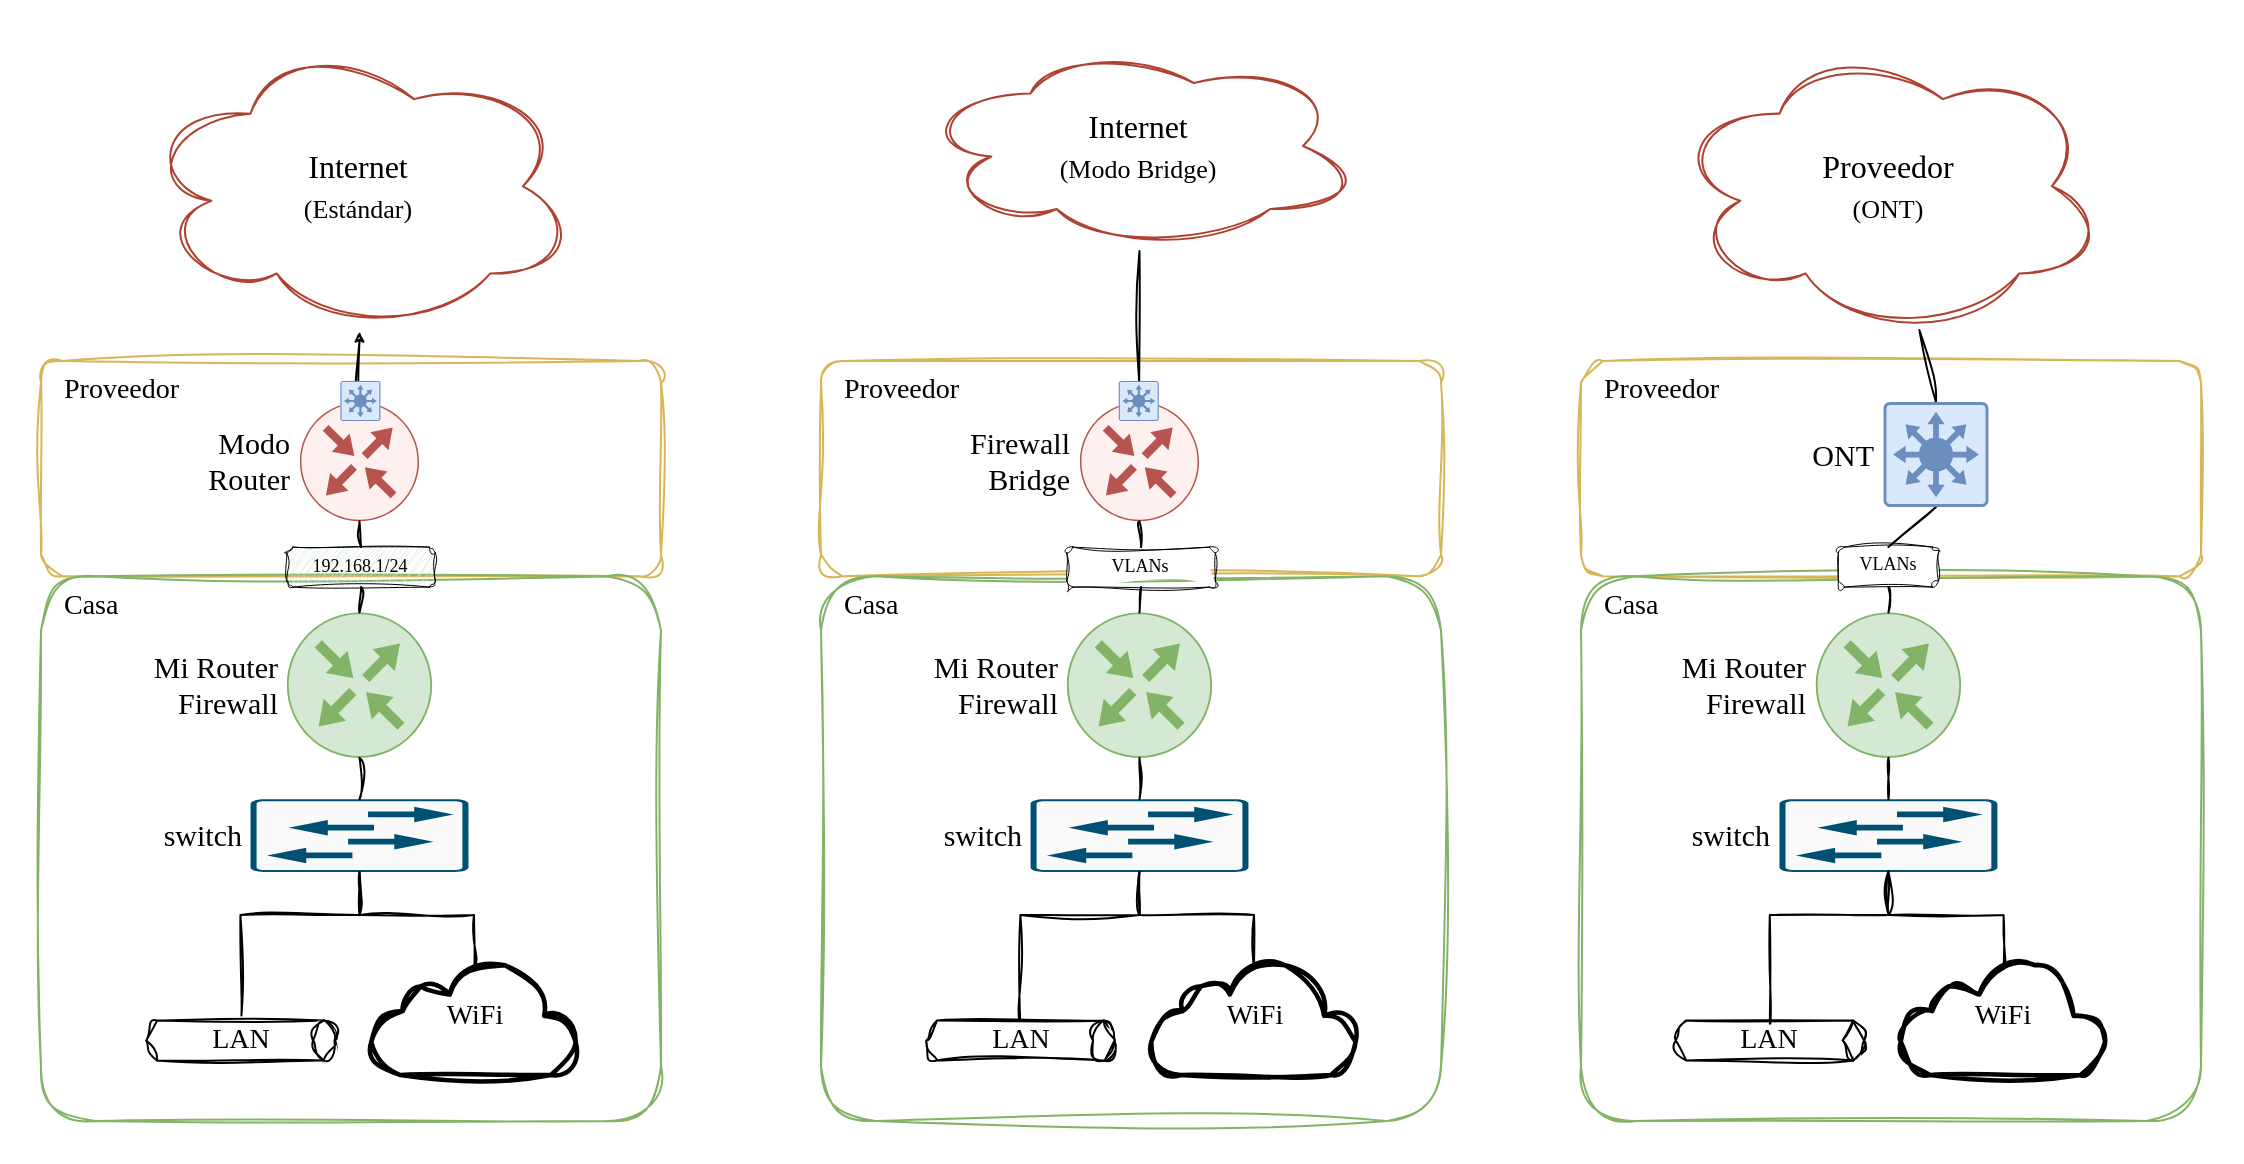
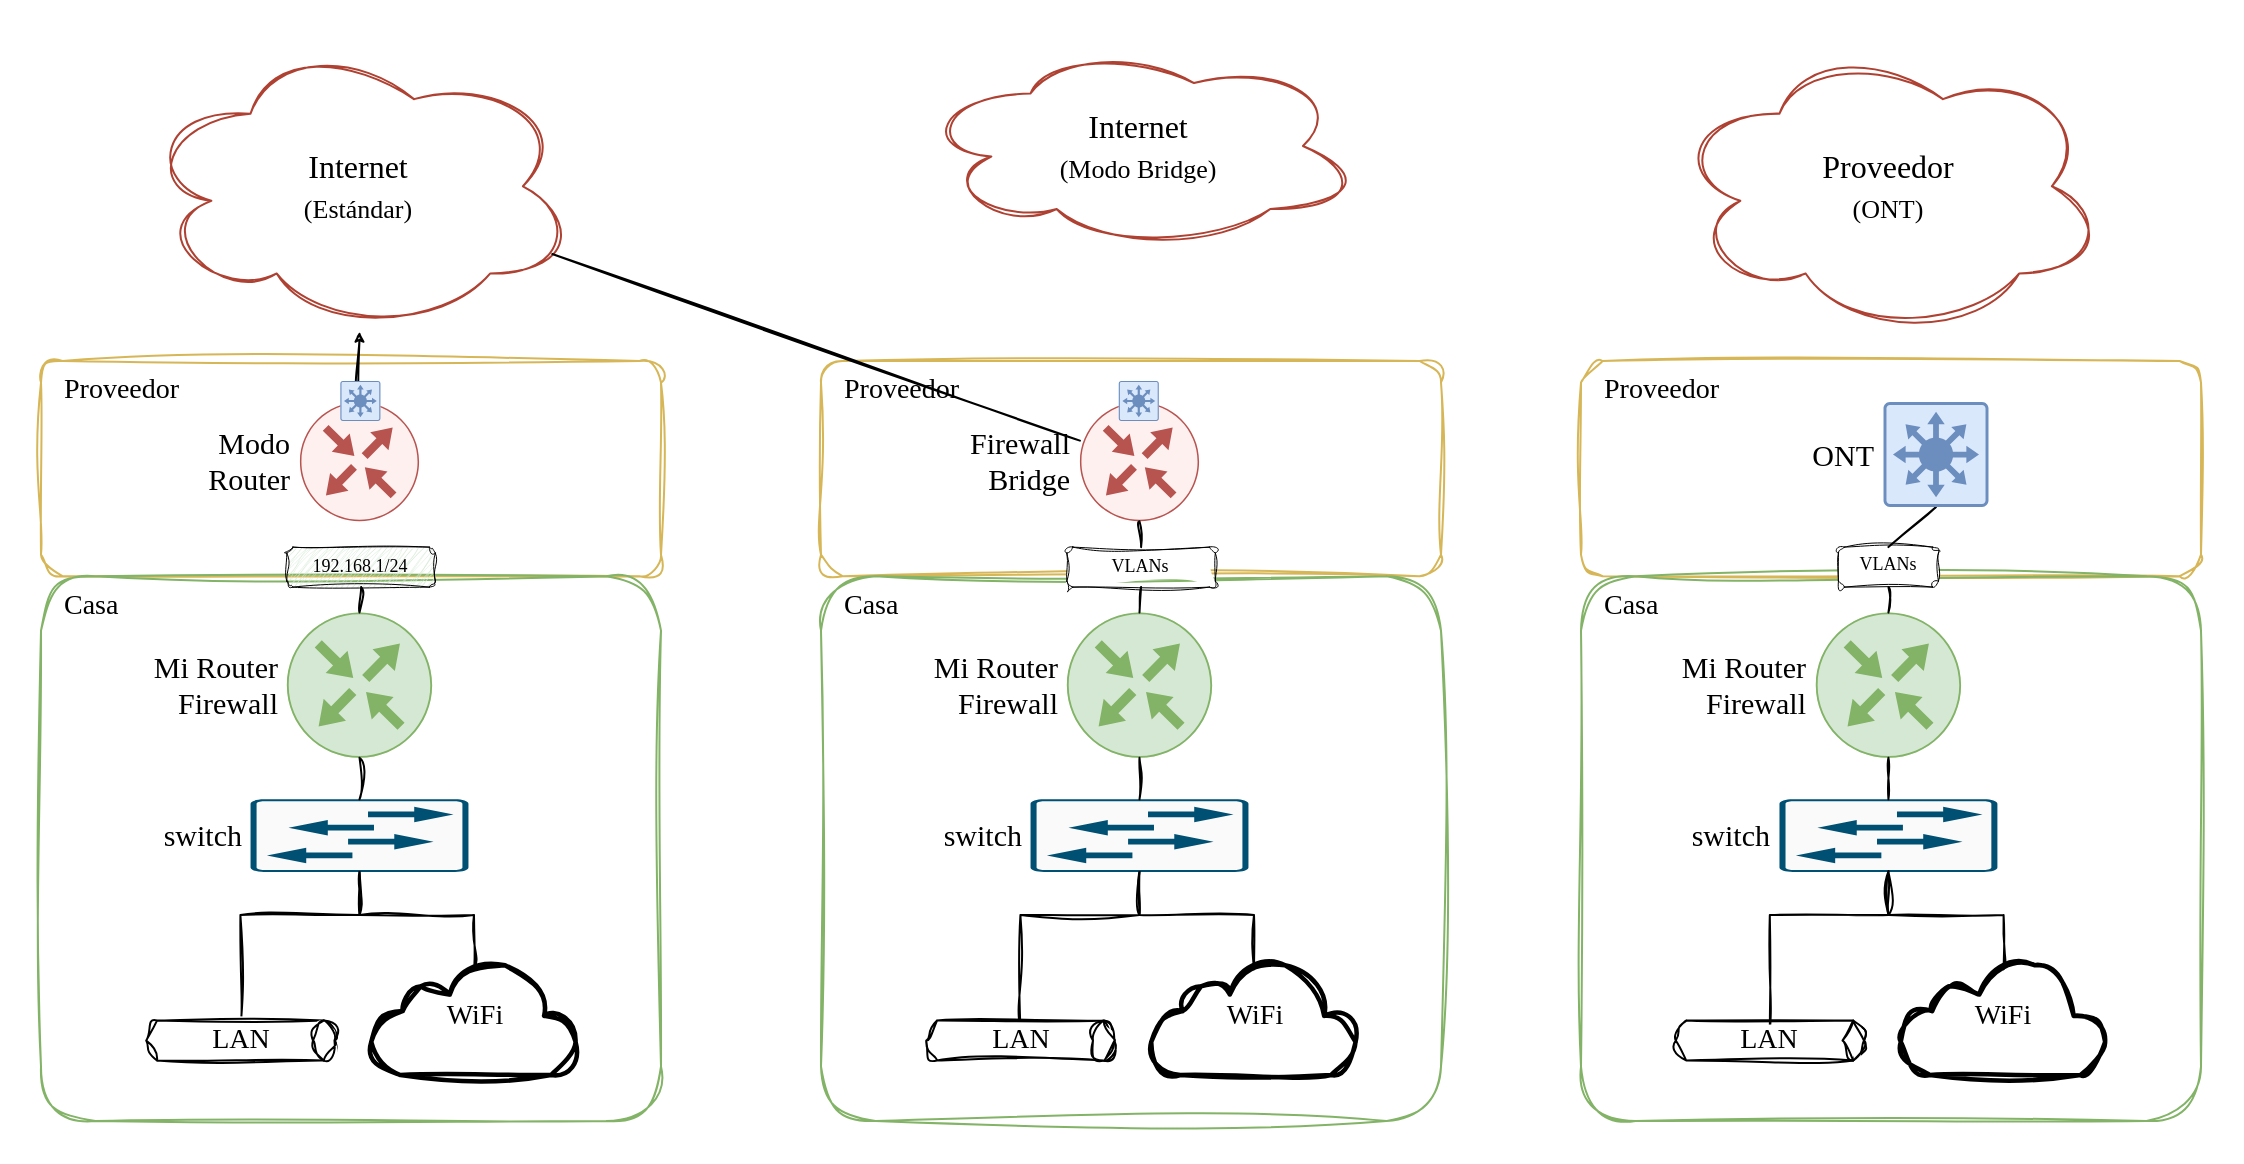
edge "Internet (Modo Bridge)" -- "Firewall Bridge": now "Internet (Estándar)" -- "Firewall Bridge"
edge "Proveedor (ONT)" -- "ONT": removed
edge "Modo Router" -- "192.168.1/24": removed
